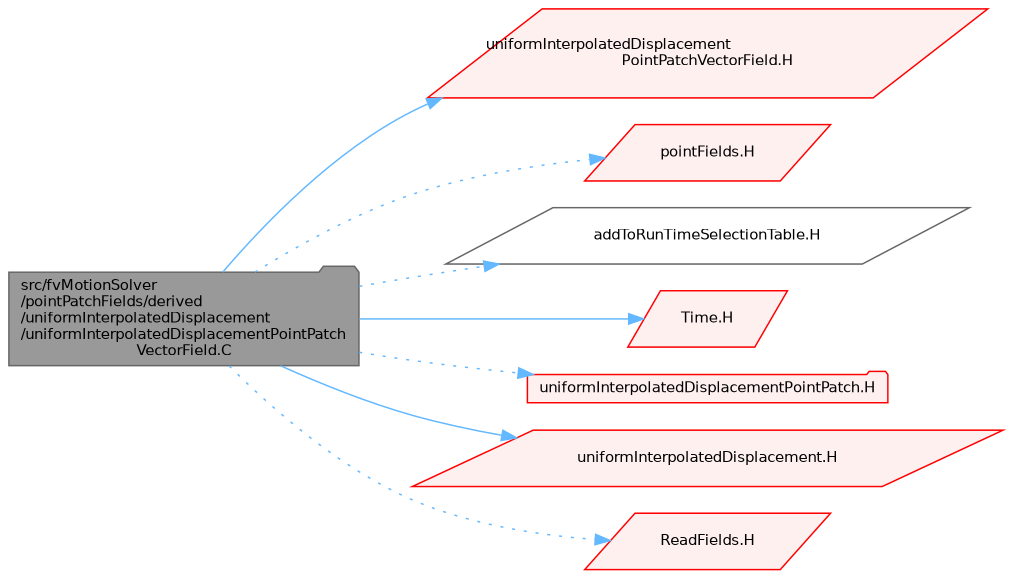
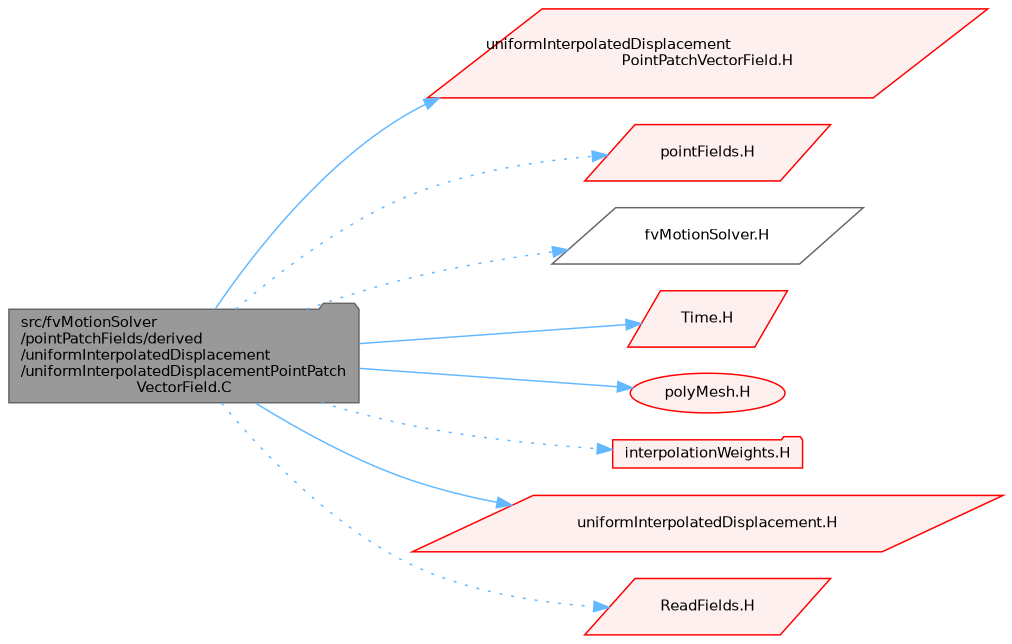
node "addToRunTimeSelectionTable.H": label "addToRunTimeSelectionTable.H" -> "fvMotionSolver.H"
node "uniformInterpolatedDisplacementPointPatch.H": label "uniformInterpolatedDisplacementPointPatch.H" -> "interpolationWeights.H"
node "polyMesh.H": added
